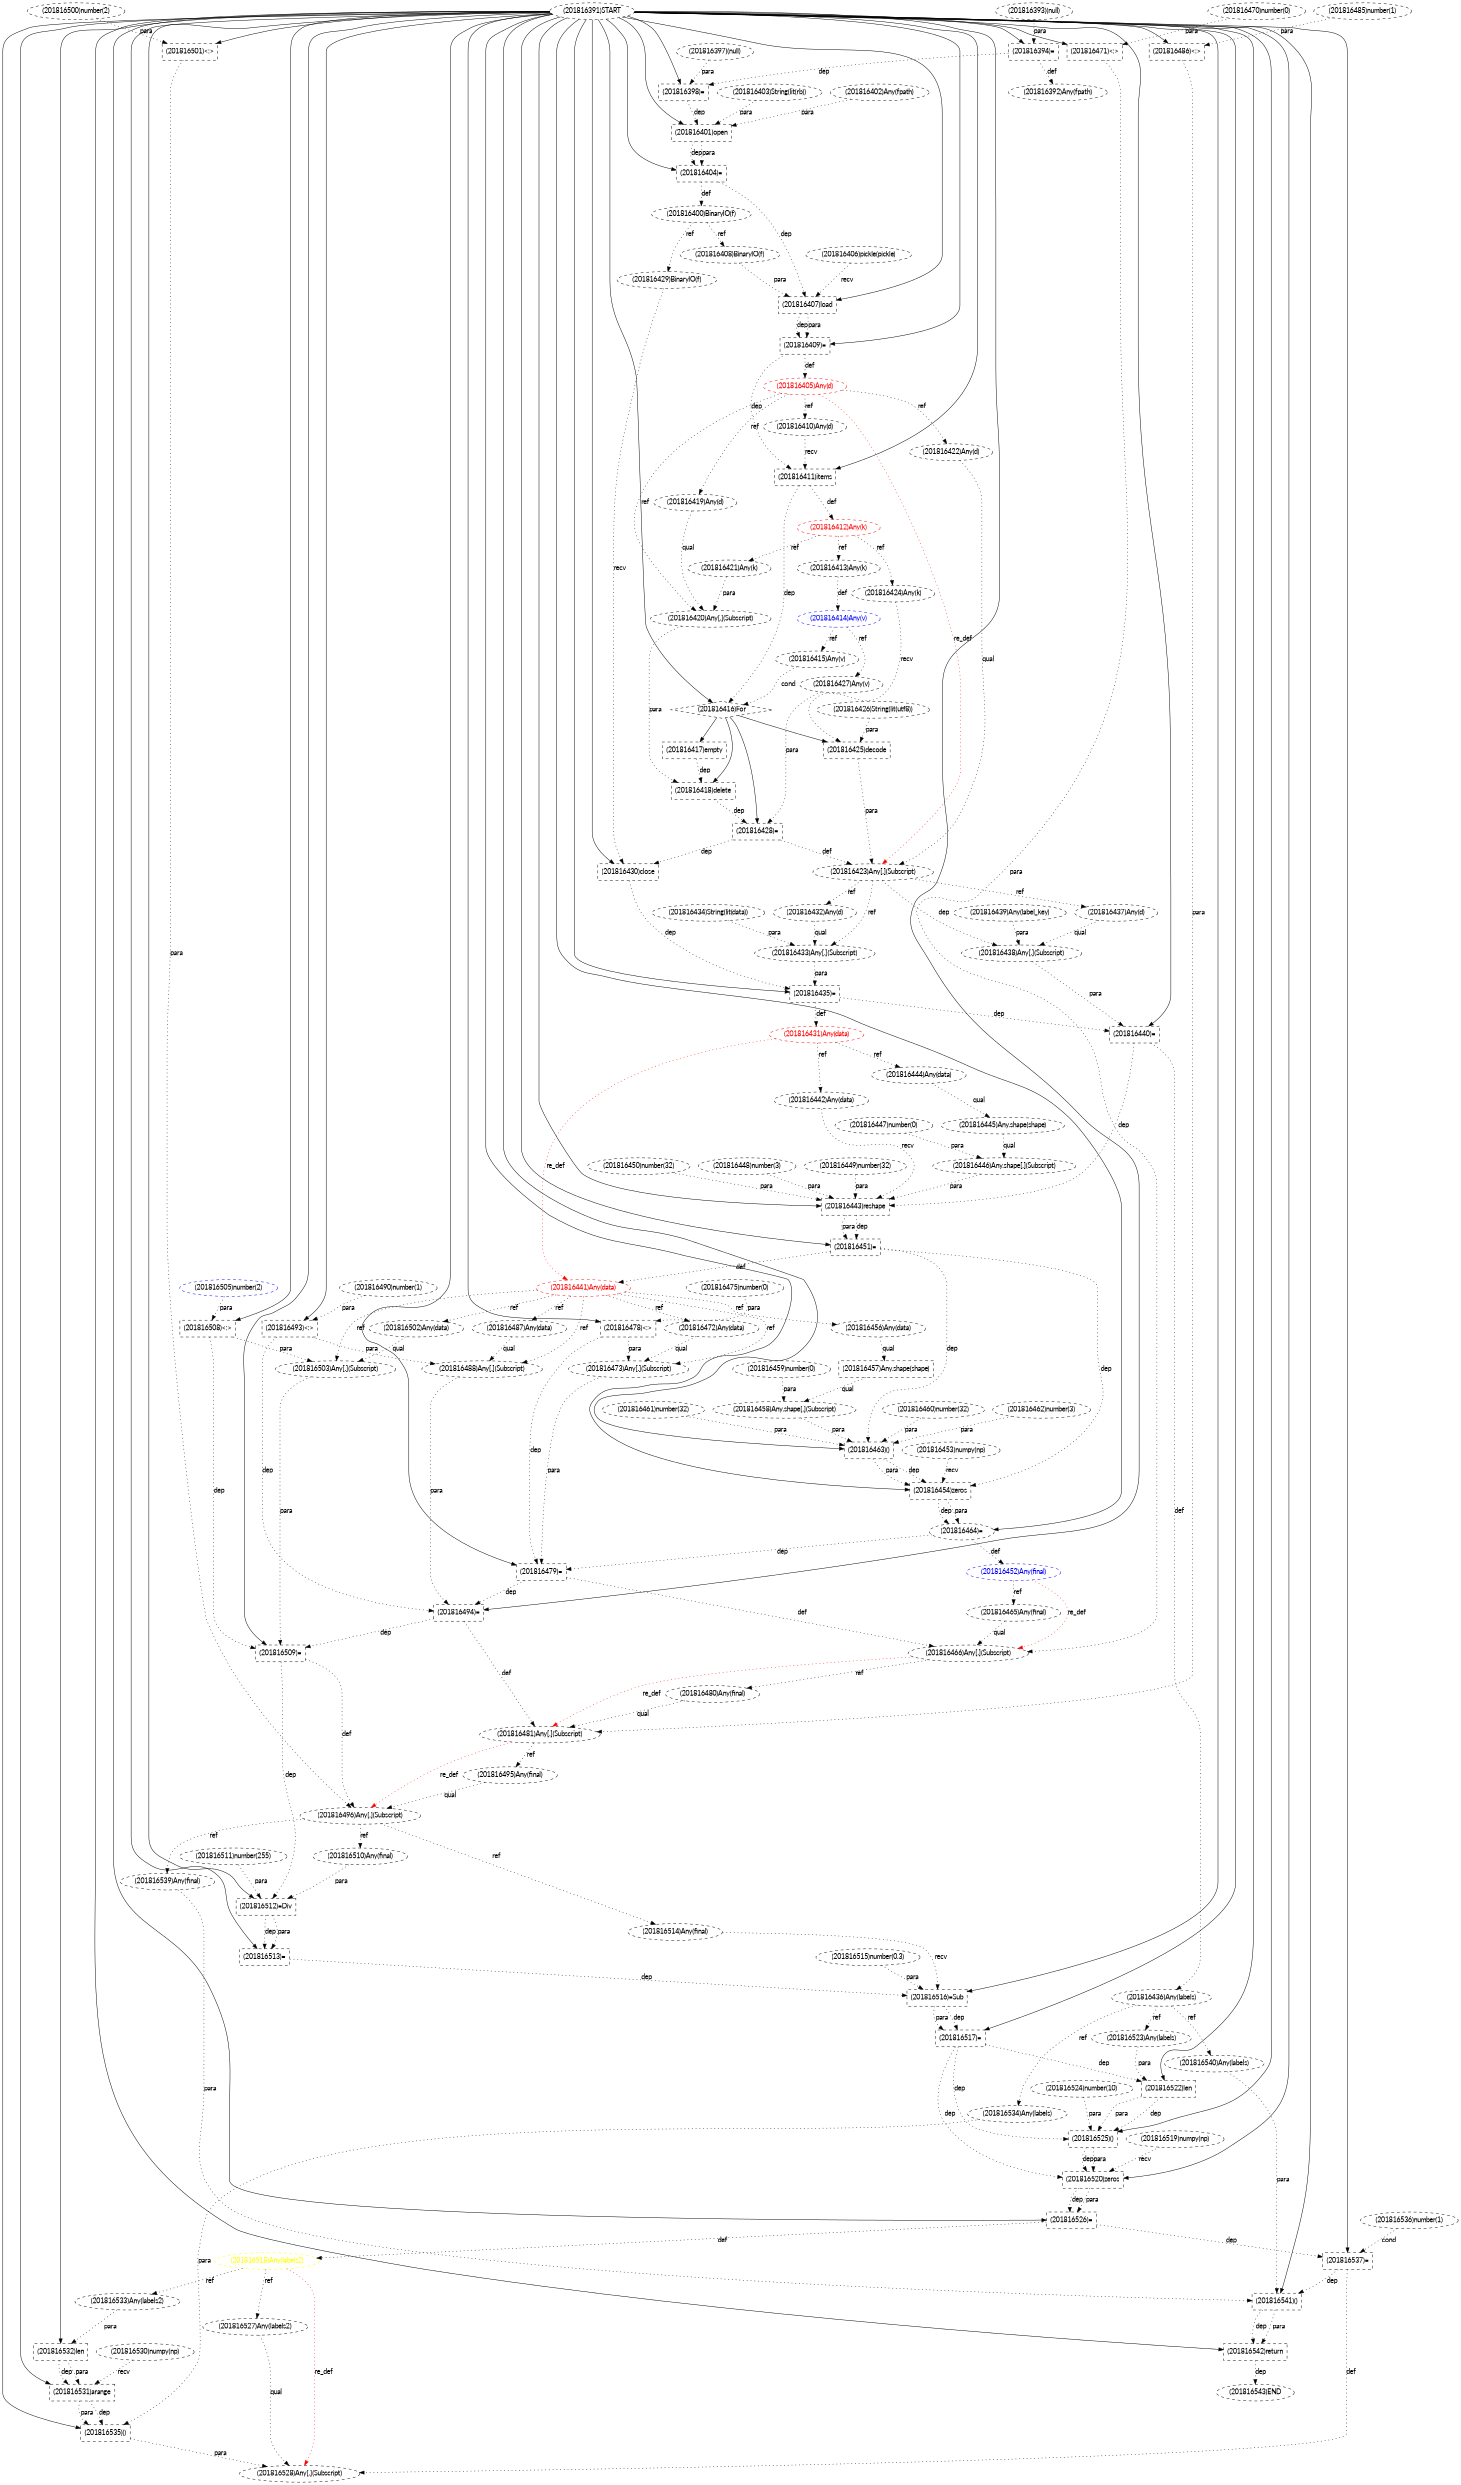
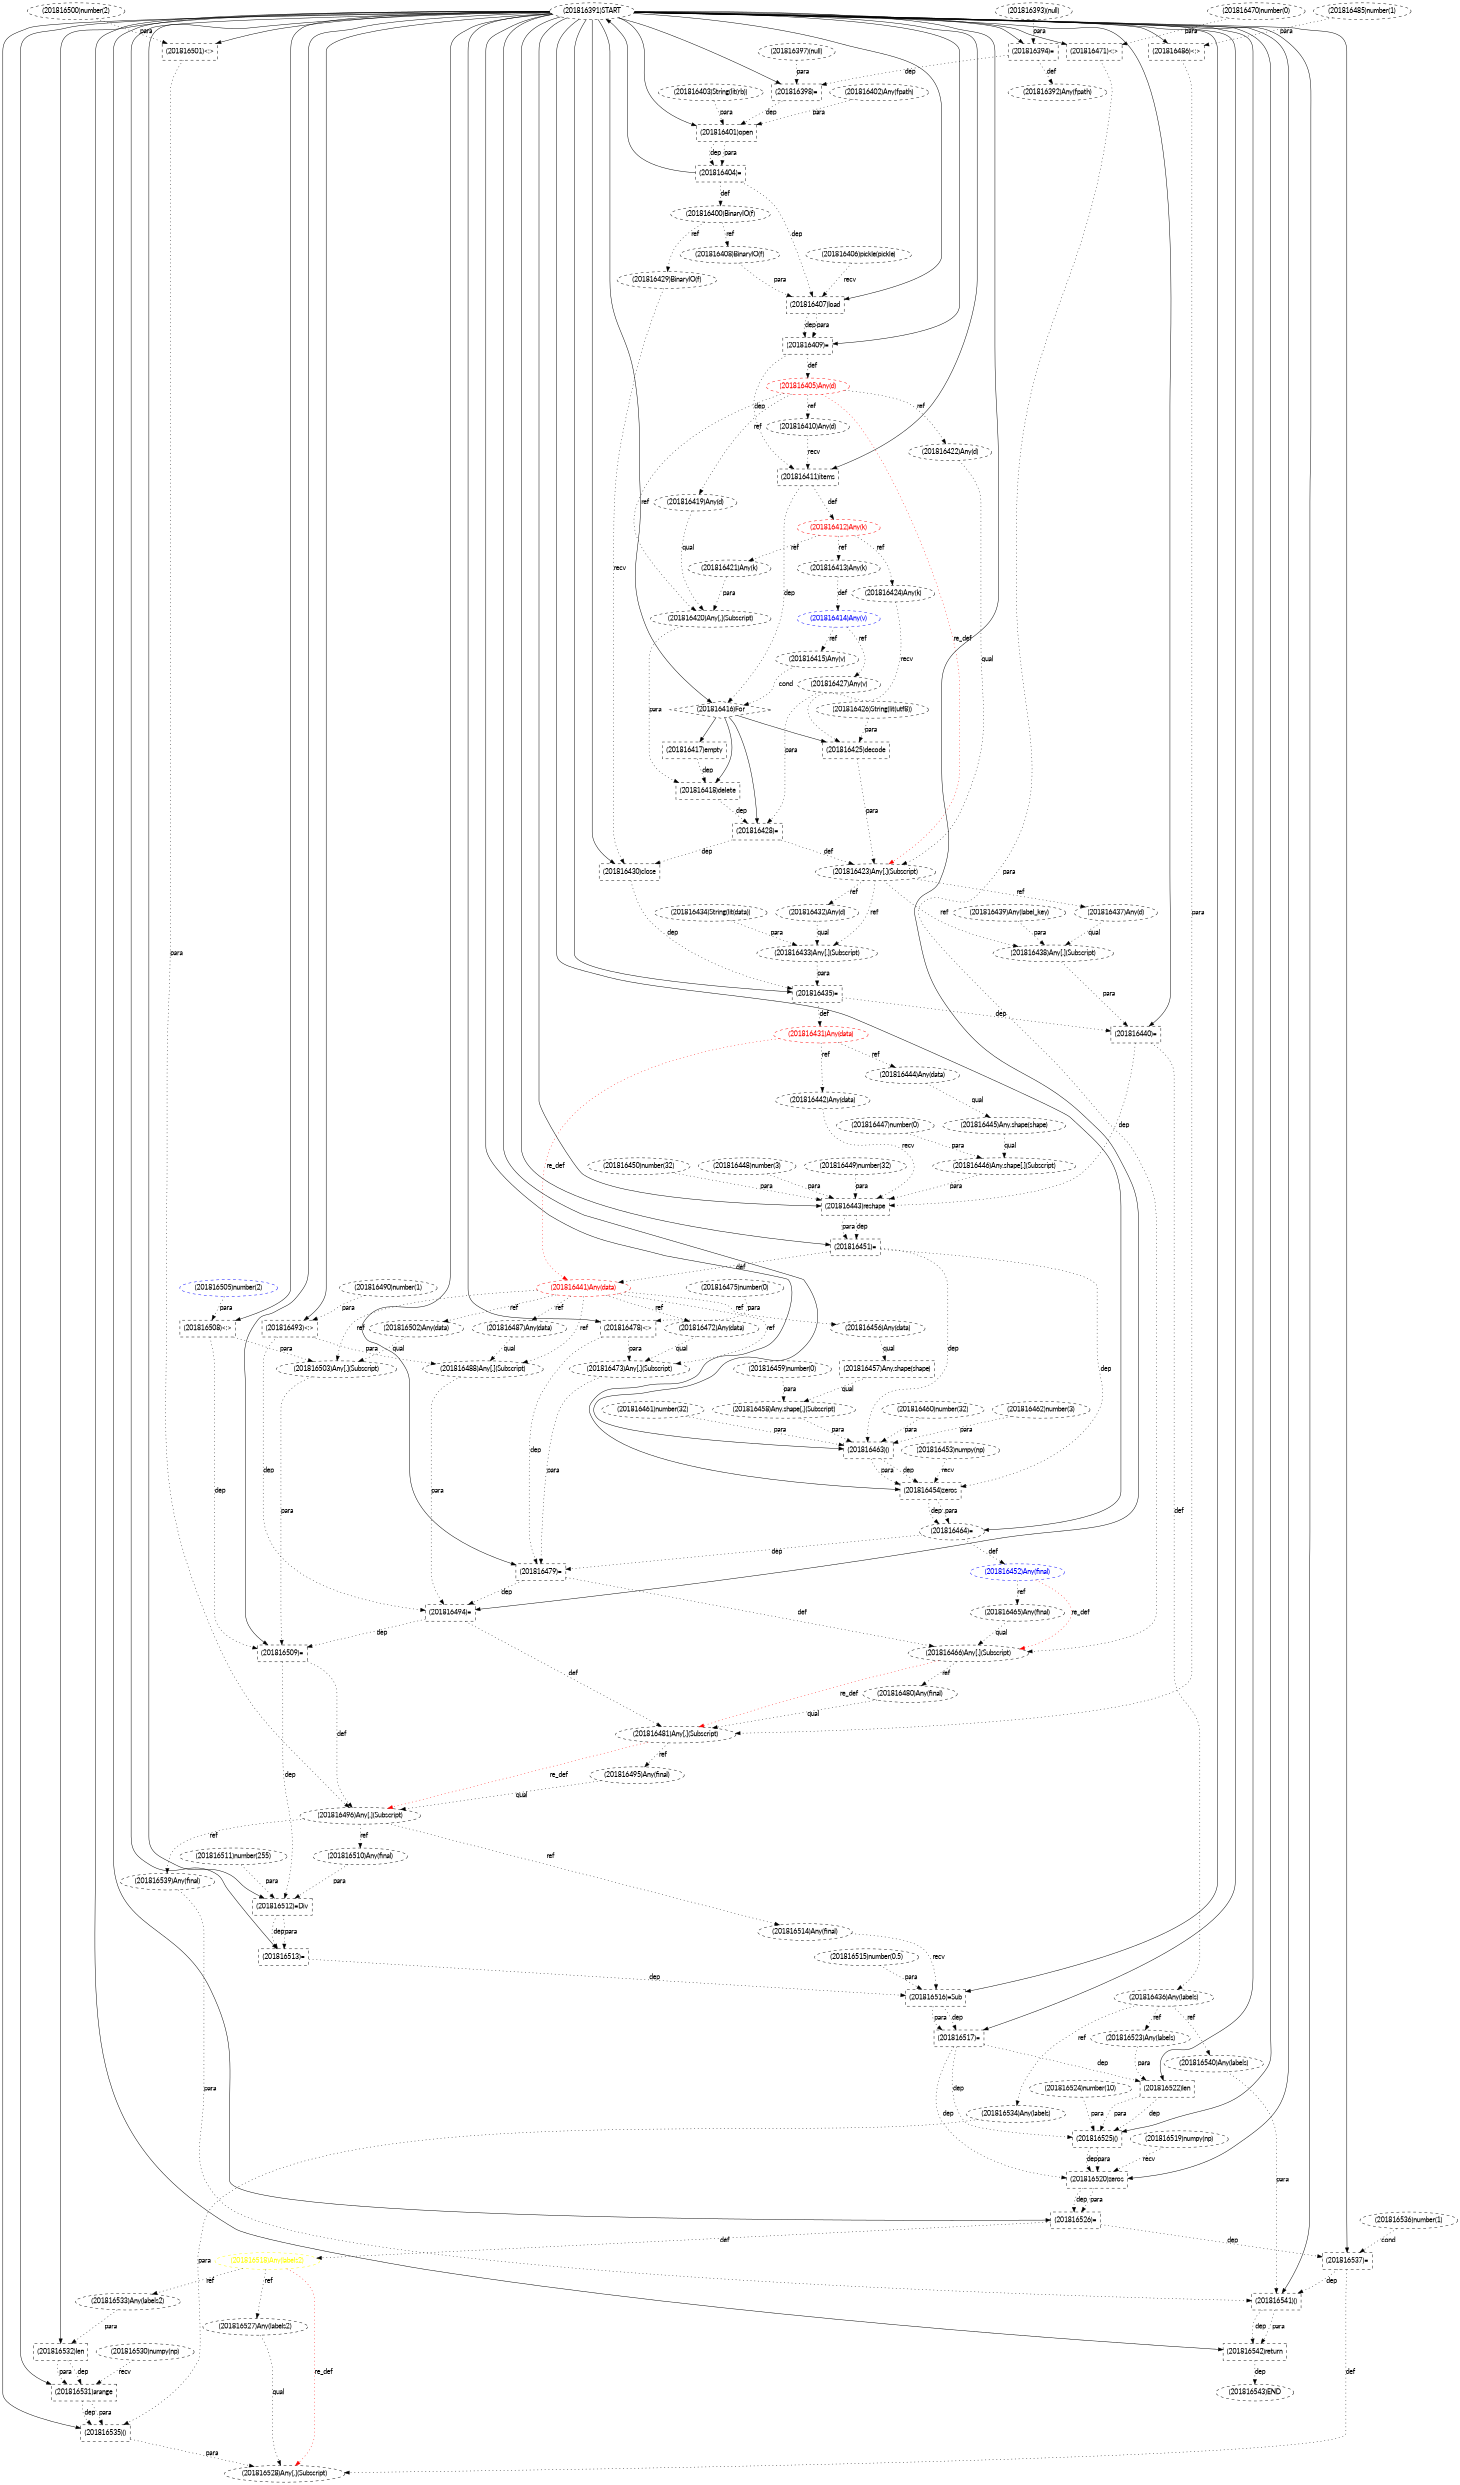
edge "(201816391)START" -> "(201816404)=": reversed
edge "(201816423)Any[.](Subscript)" -> "(201816438)Any[.](Subscript)": label "dep" -> "ref"
node "(201816515)number(0.3)": label "(201816515)number(0.3)" -> "(201816515)number(0.5)"
